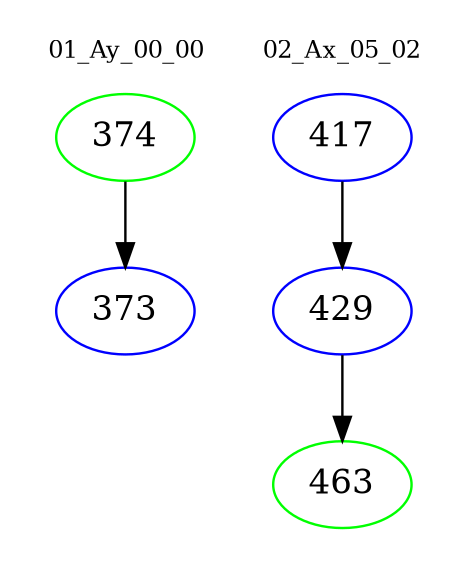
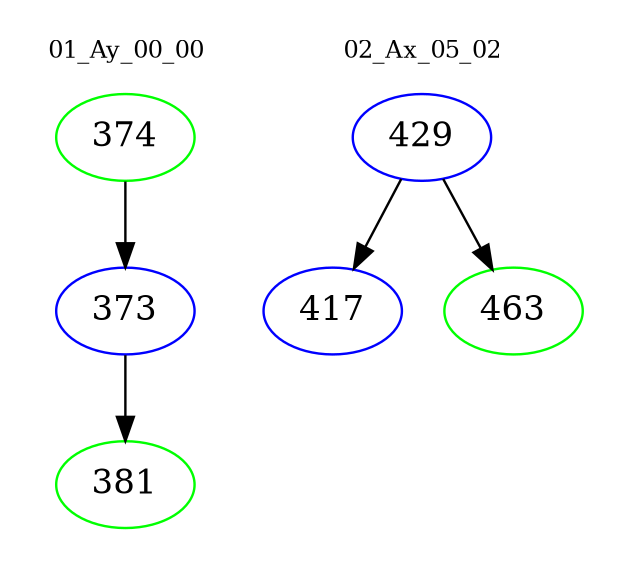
edge "417" -> "429": reversed
node "381": added
